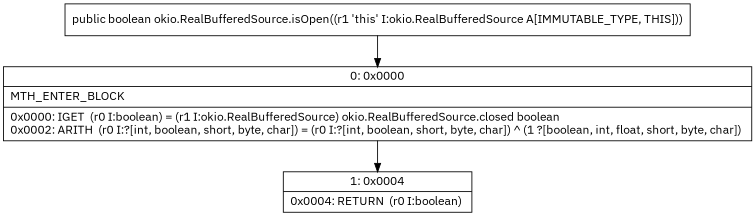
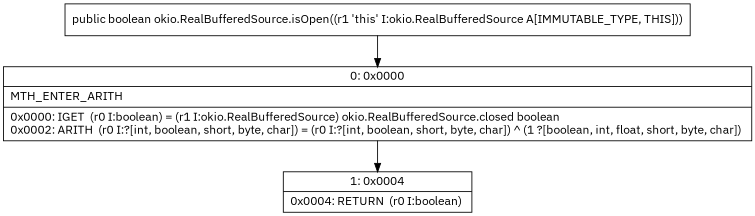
node "0: 0x0000": text "MTH_ENTER_BLOCK" -> "MTH_ENTER_ARITH"
